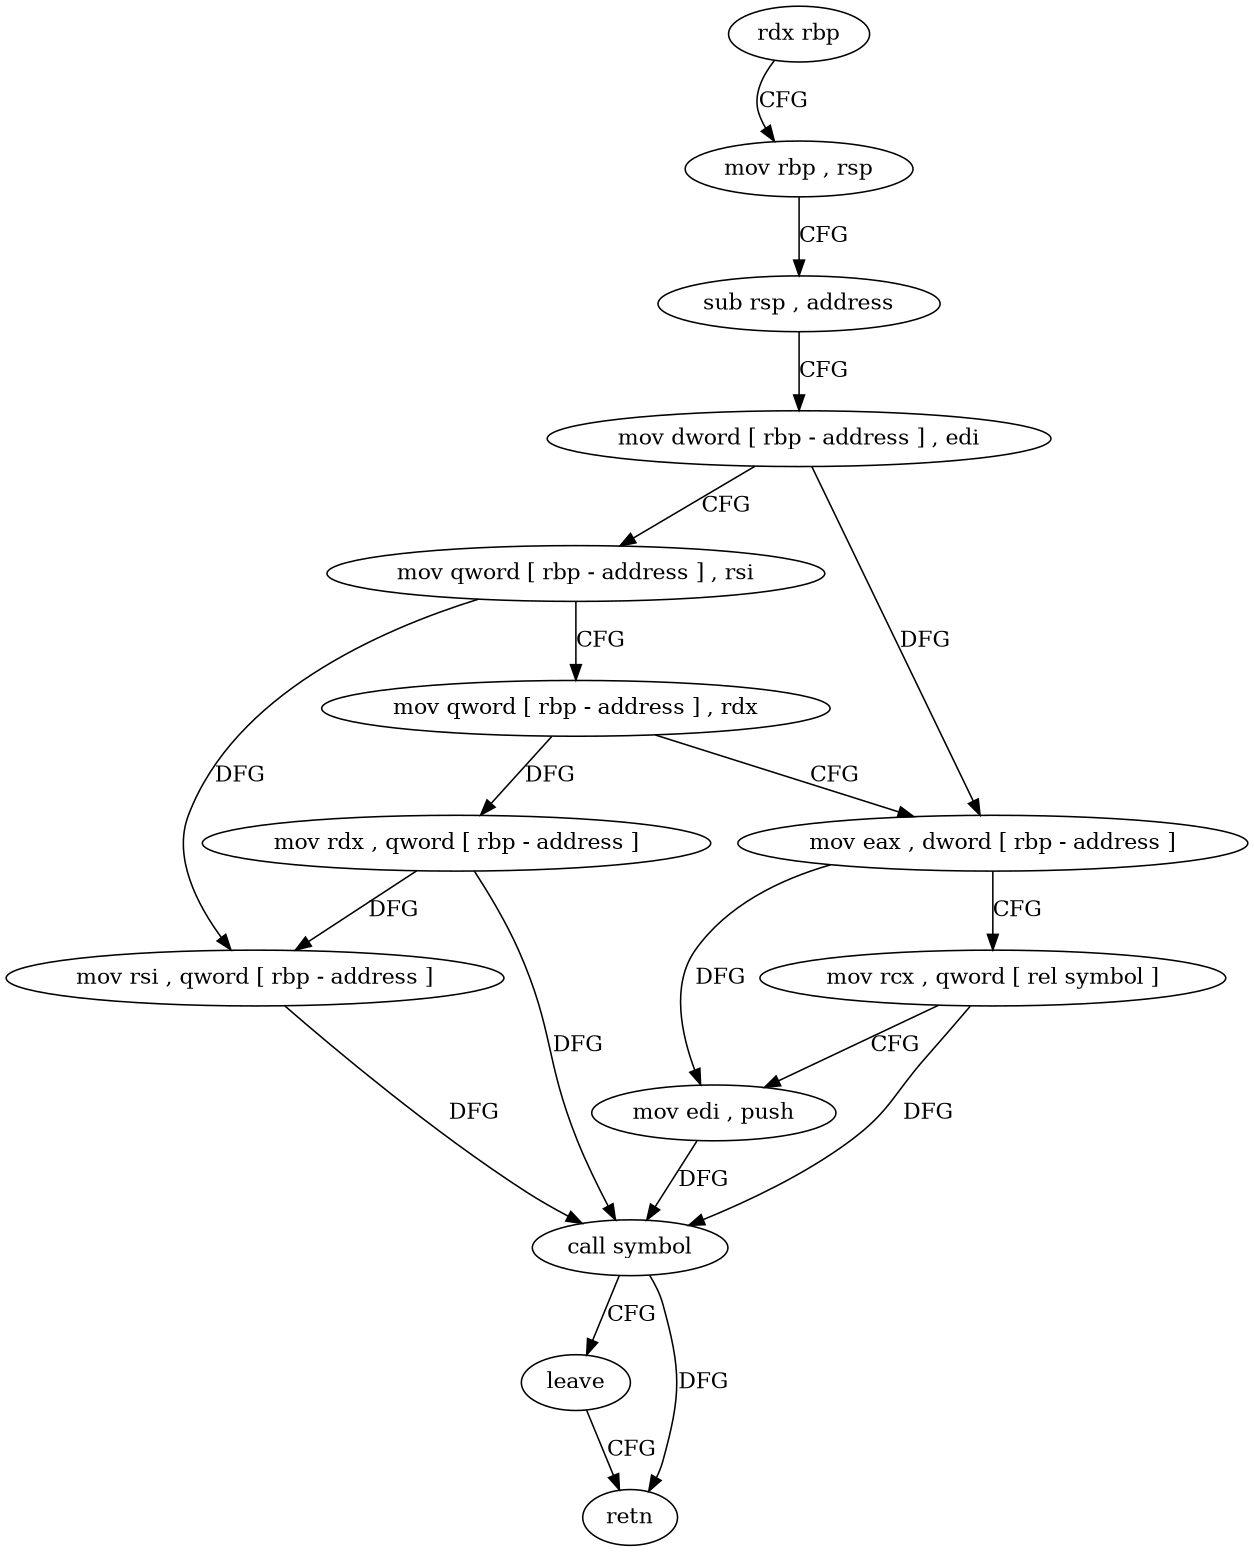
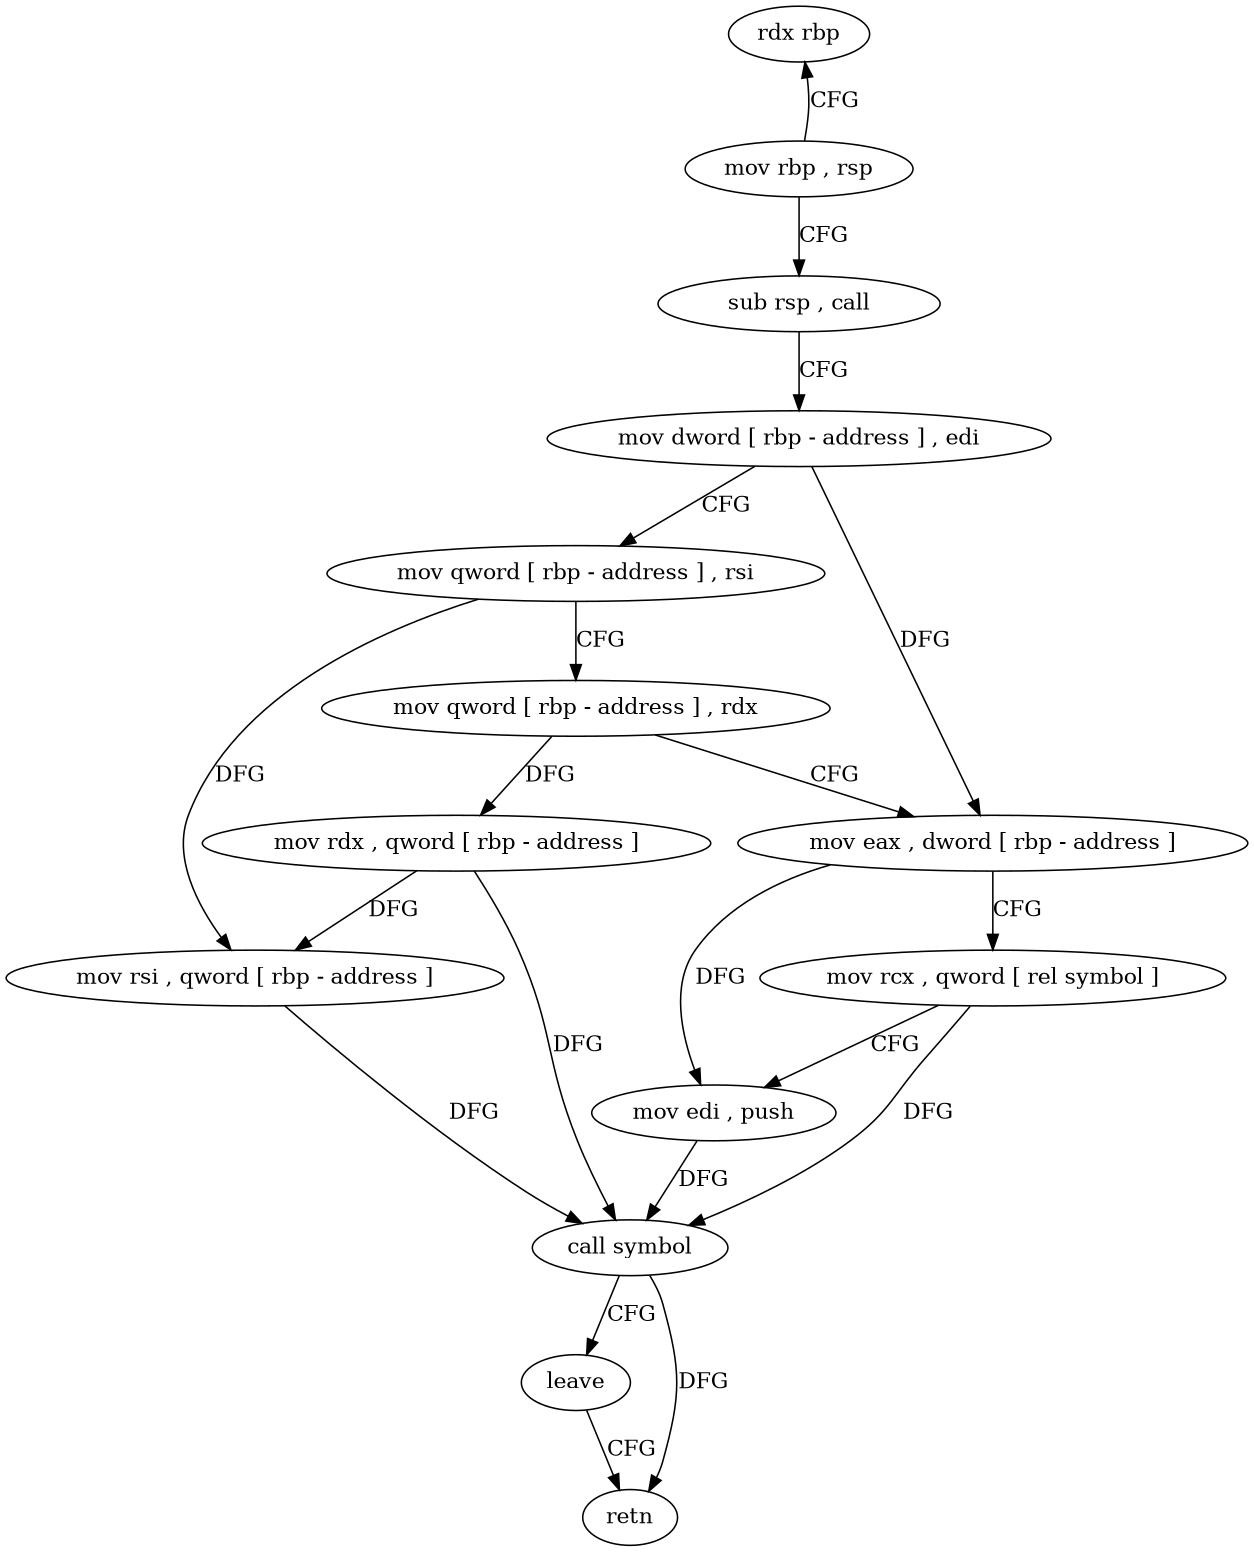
edge "rdx rbp" -> "mov rbp , rsp": reversed
node "sub rsp , address": label "sub rsp , address" -> "sub rsp , call"
